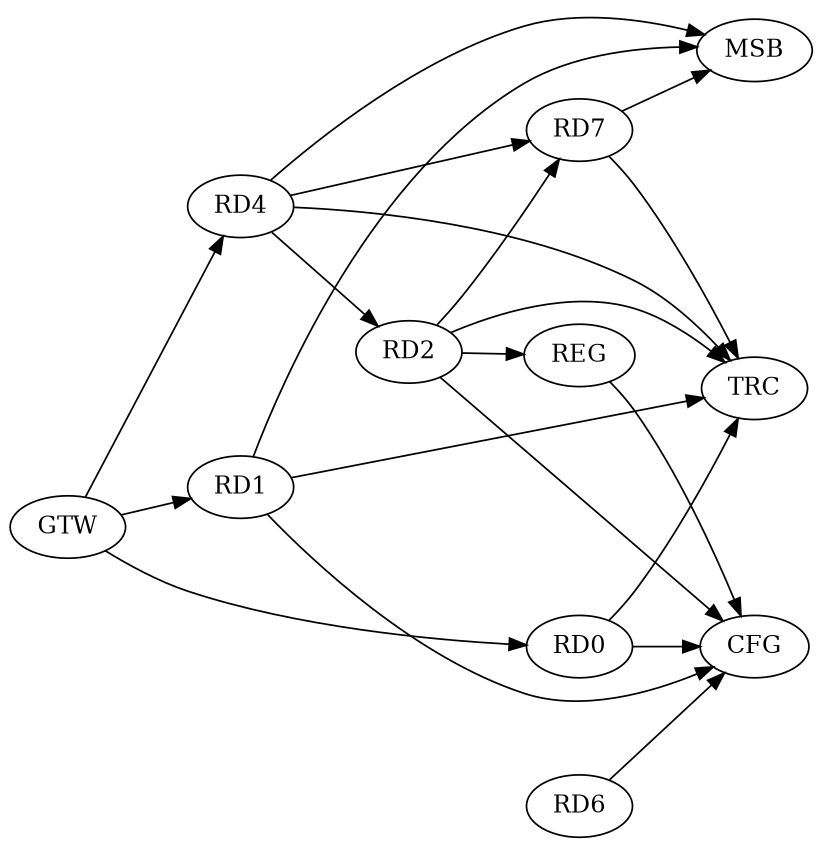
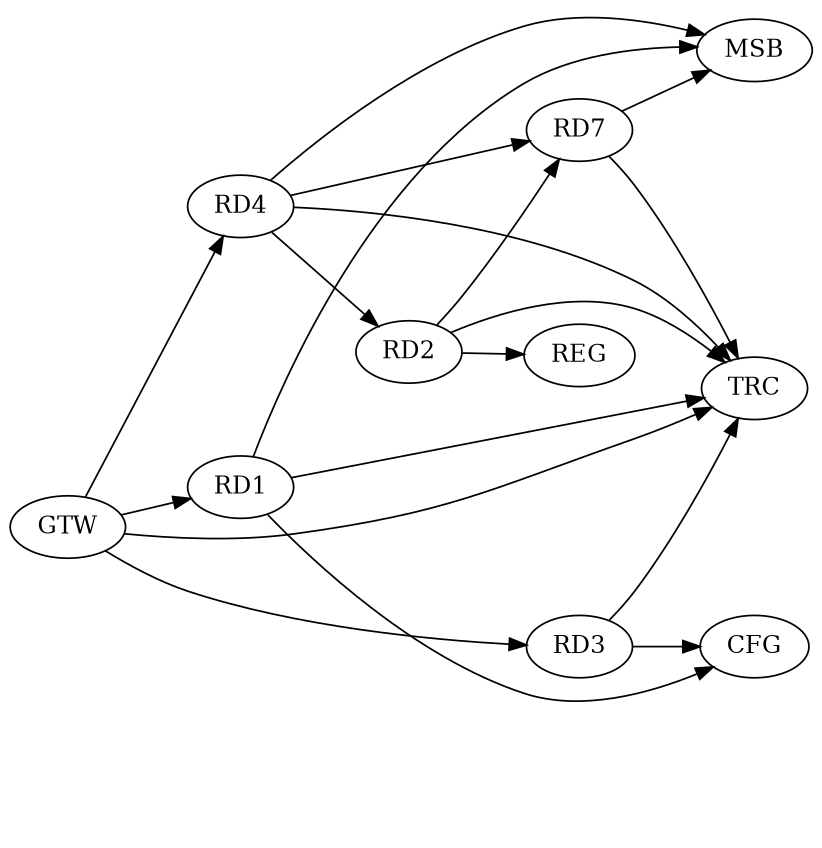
edge "REG" -> "CFG": removed
edge "RD2" -> "CFG": removed
edge "GTW" -> "TRC": added
node "RD0": label "RD0" -> "RD3"
node "RD6": removed
